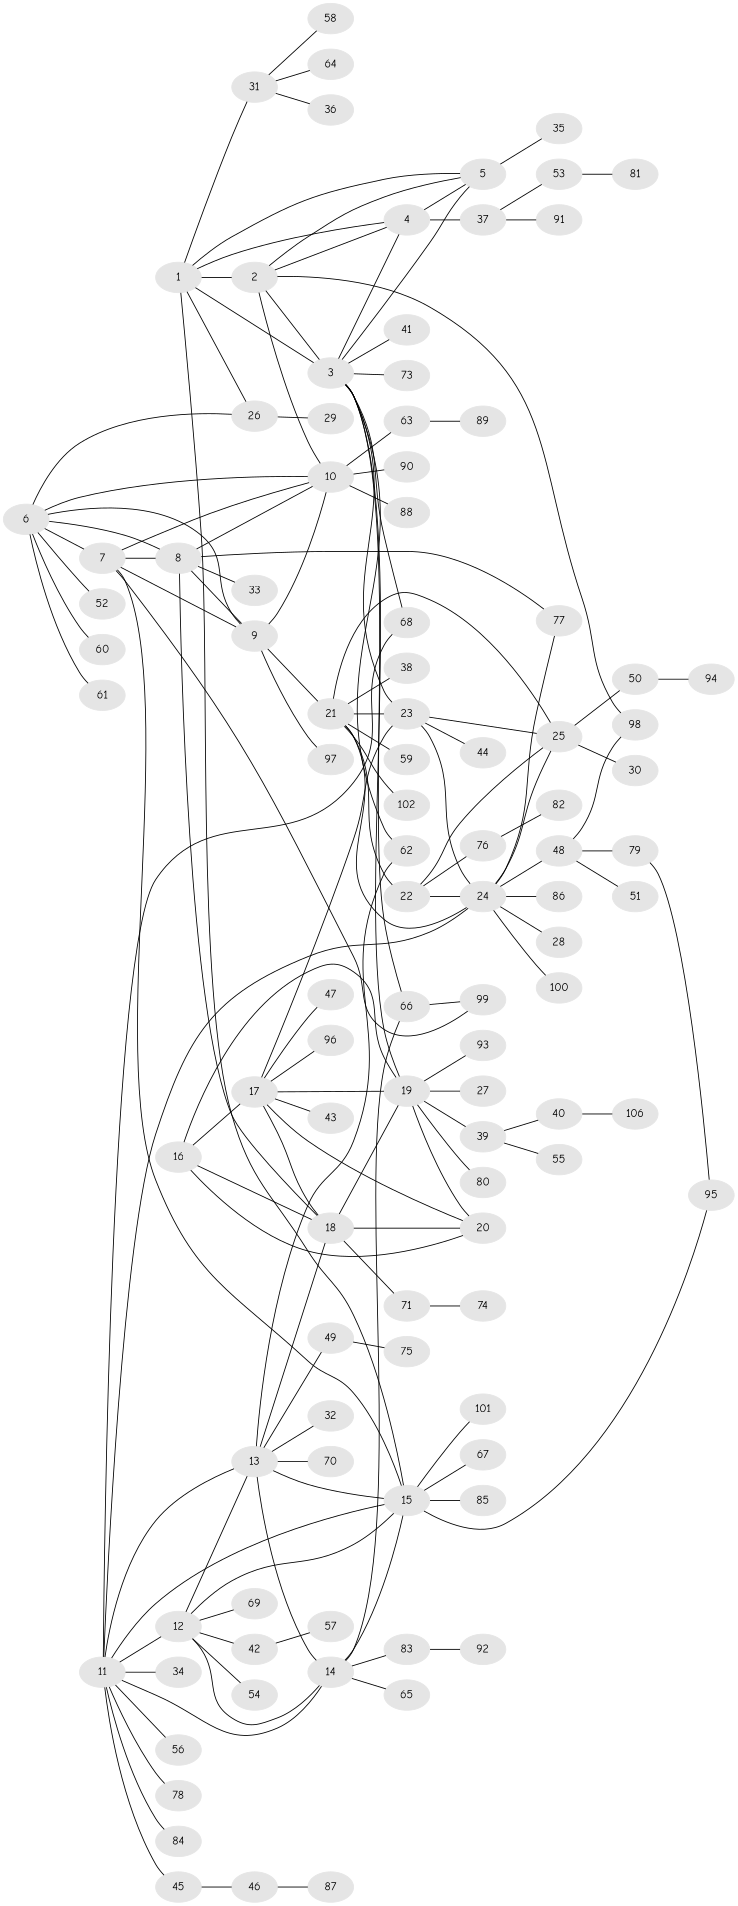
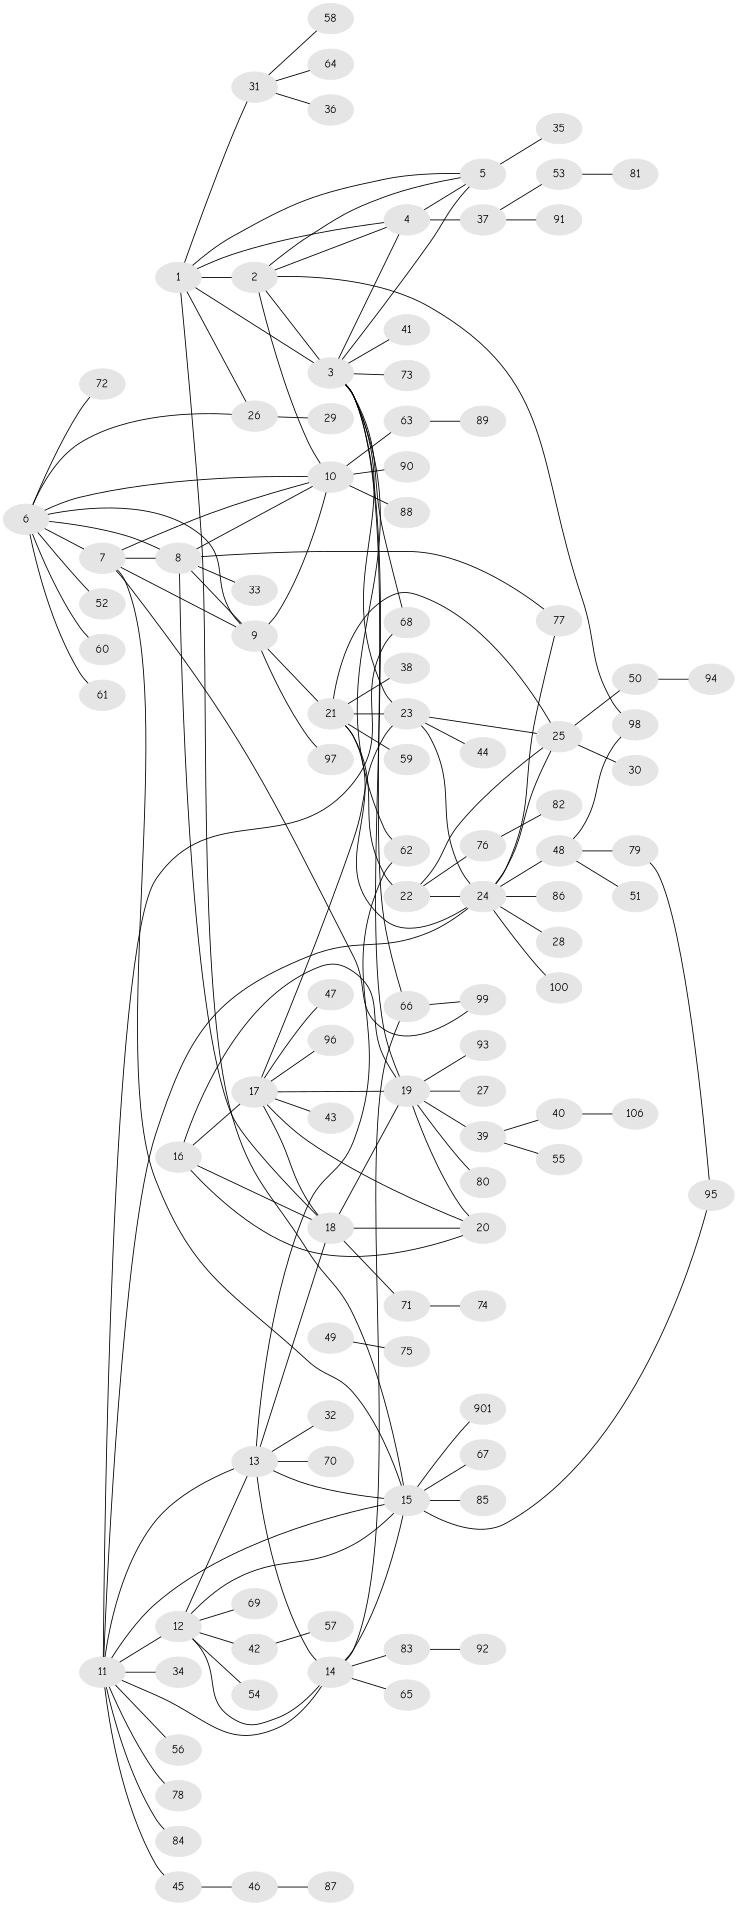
node "72": added
node "102": removed
edge "49" -- "13": removed
node "101": label "101" -> "901"
